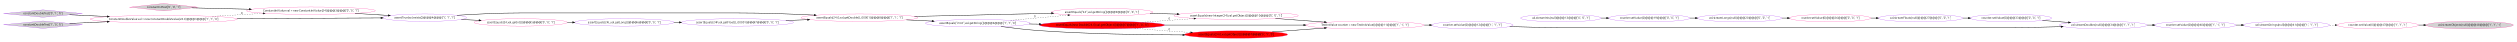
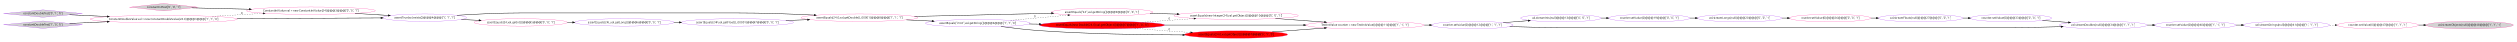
edge "counter.setValue(0)@@@12@@@['1', '1', '1']" -> "val.streamInts(null)@@@13@@@['0', '0', '1']": added
